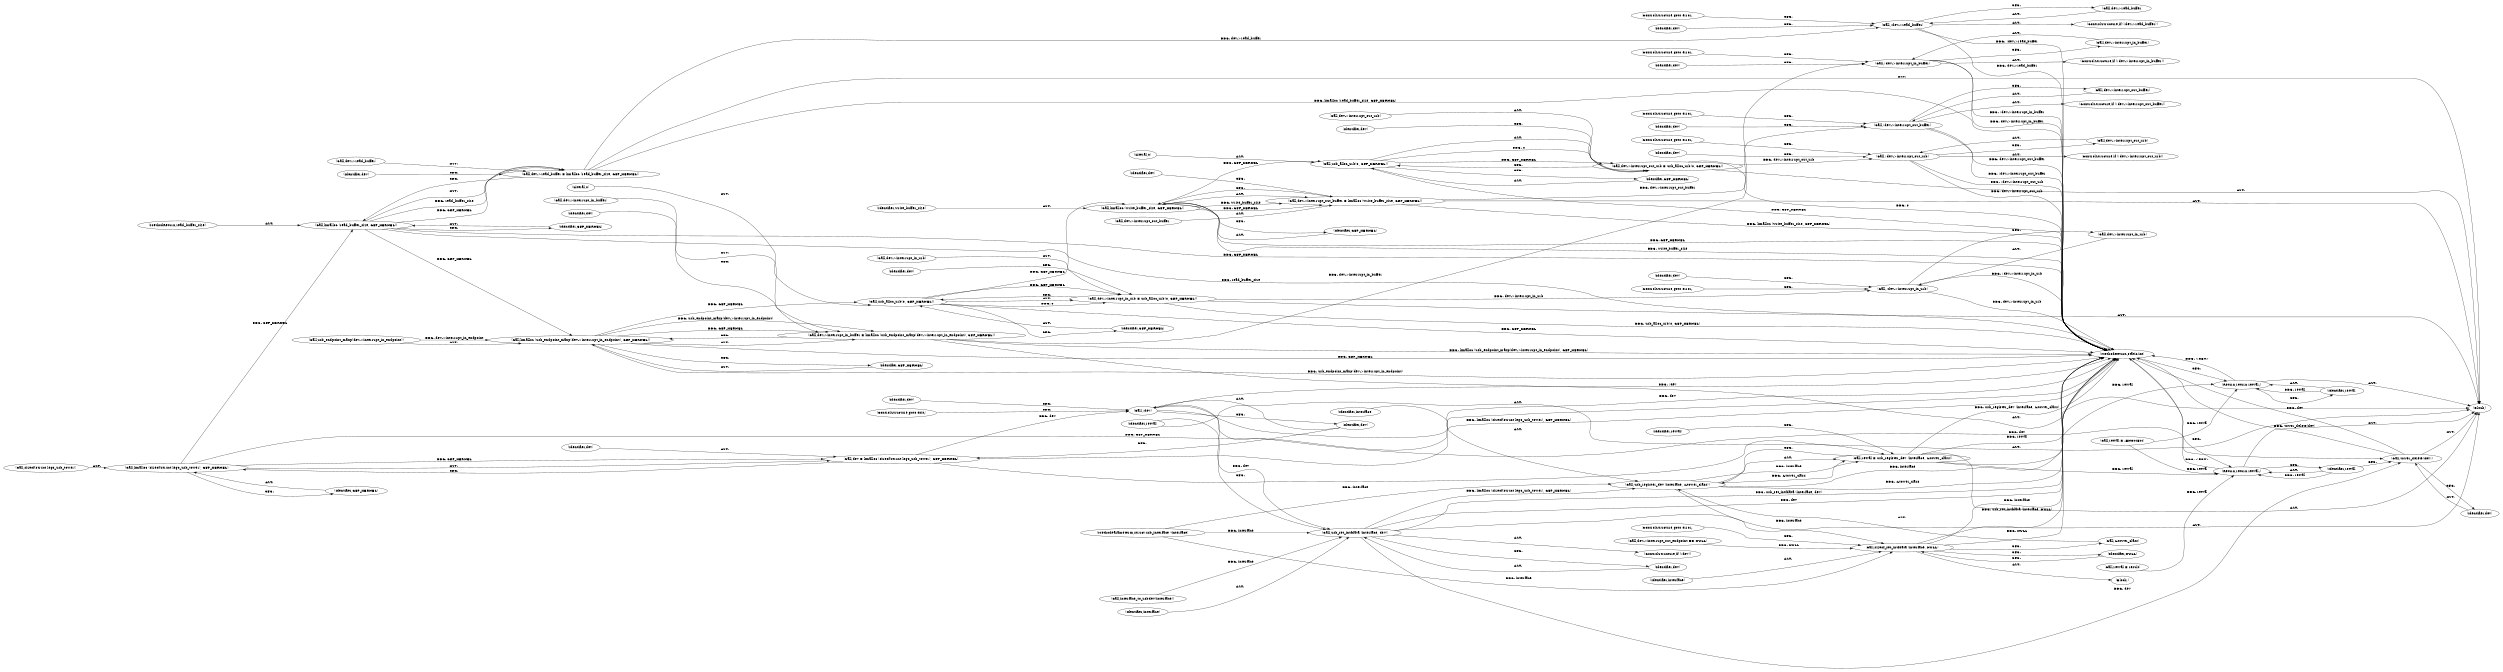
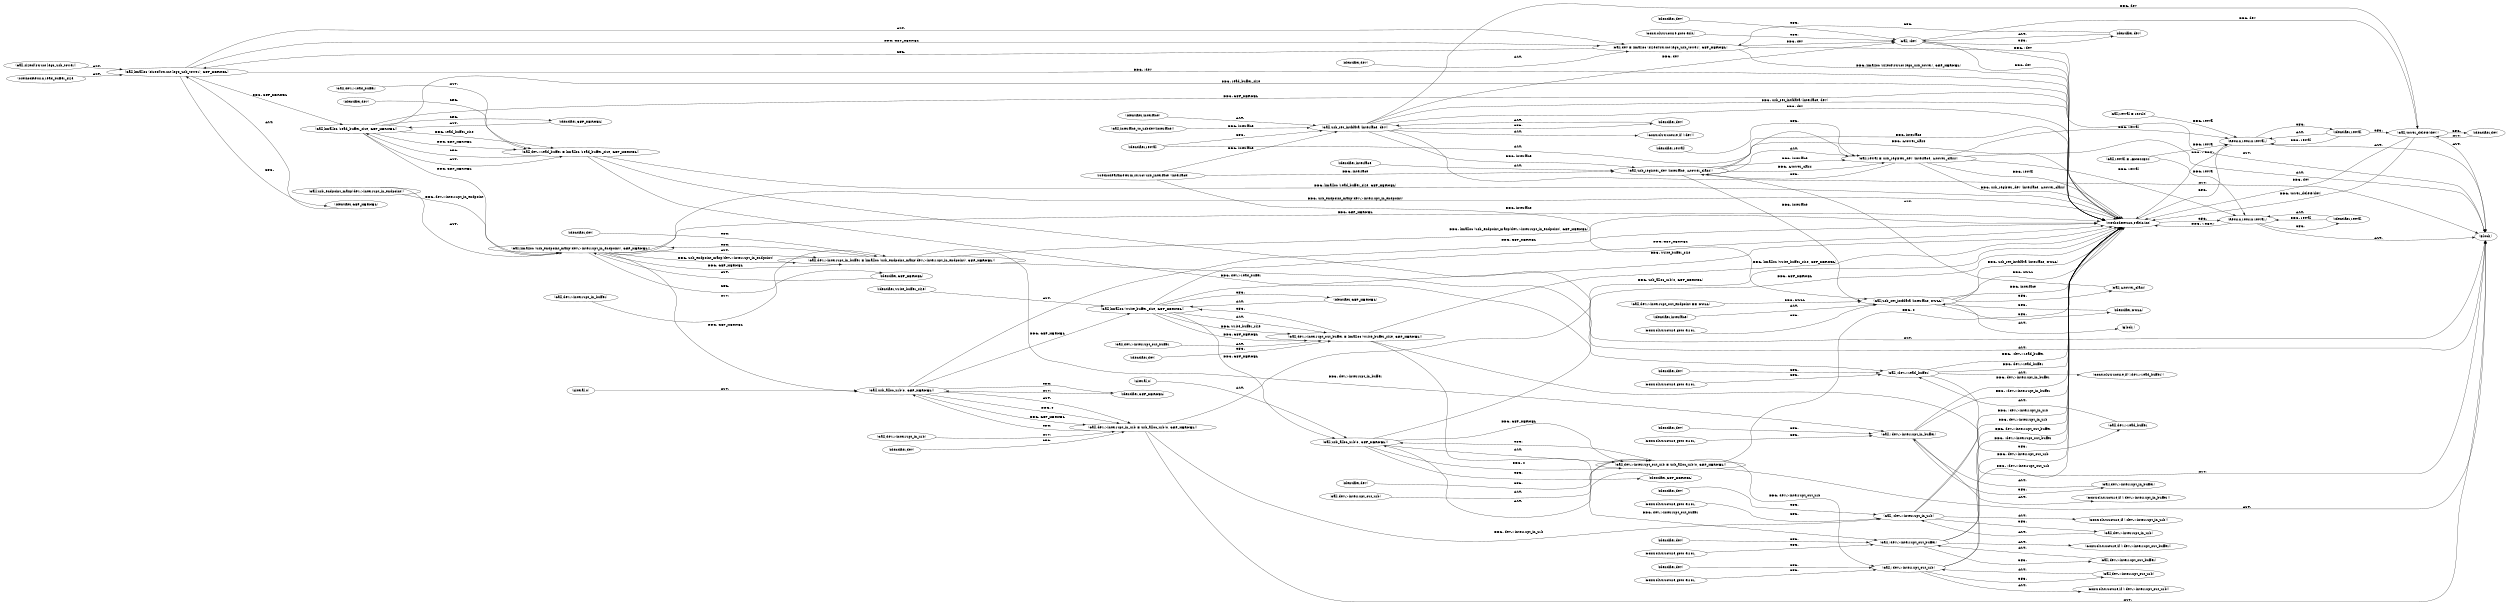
edge "(MethodReturn,read_buffer_size)" -> "(Call,kmalloc (read_buffer_size, GFP_KERNEL))": now "(MethodReturn,read_buffer_size)" -> "(Call,kmalloc (sizeof(struct lego_usb_tower), GFP_KERNEL))"
edge "(Call,kmalloc (sizeof(struct lego_usb_tower), GFP_KERNEL))" -> "(MethodReturn,static int)": label "DDG: GFP_KERNEL" -> "DDG: !dev"
edge "(Call,!dev)" -> "(Call,usb_set_intfdata (interface, dev))": reversed
edge "(Call,usb_set_intfdata (interface, dev))" -> "(Call,usb_register_dev (interface, &tower_class))": label "DDG: kmalloc (sizeof(struct lego_usb_tower), GFP_KERNEL)" -> "DDG: interface"
node "(ControlStructure,if (!dev->interrupt_in_urb))": added
node "(Call,sizeof_set_intfdata (interface, NULL))": label "(Call,sizeof_set_intfdata (interface, NULL))" -> "(Call,usb_set_intfdata (interface, NULL))"
